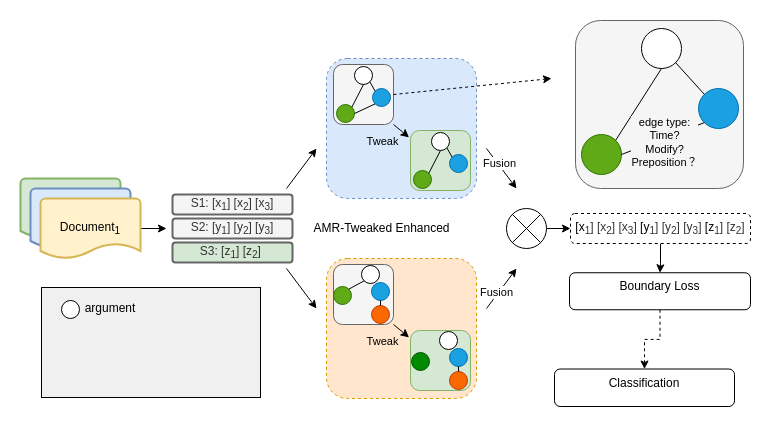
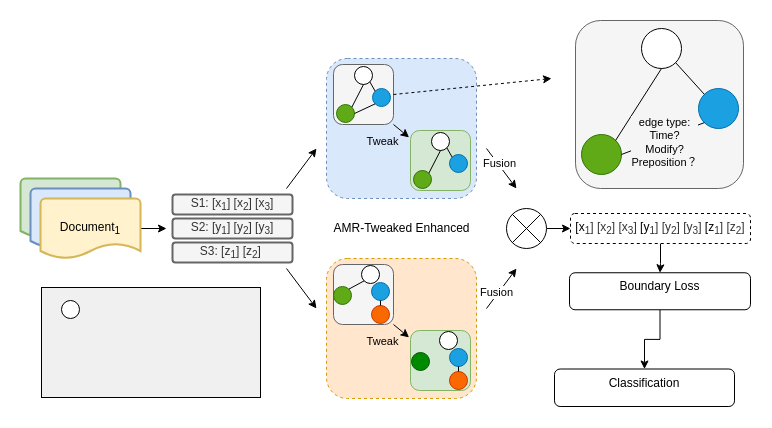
node "AMR-Tweaked Enhanced": moved (382, 229) -> (402, 229)
node "S3: [z1] [z2]": fillcolor #d5e8d4 -> #f5f5f5
node "argument": removed
edge "Boundary Loss" -> "Classification": style dashed -> solid
